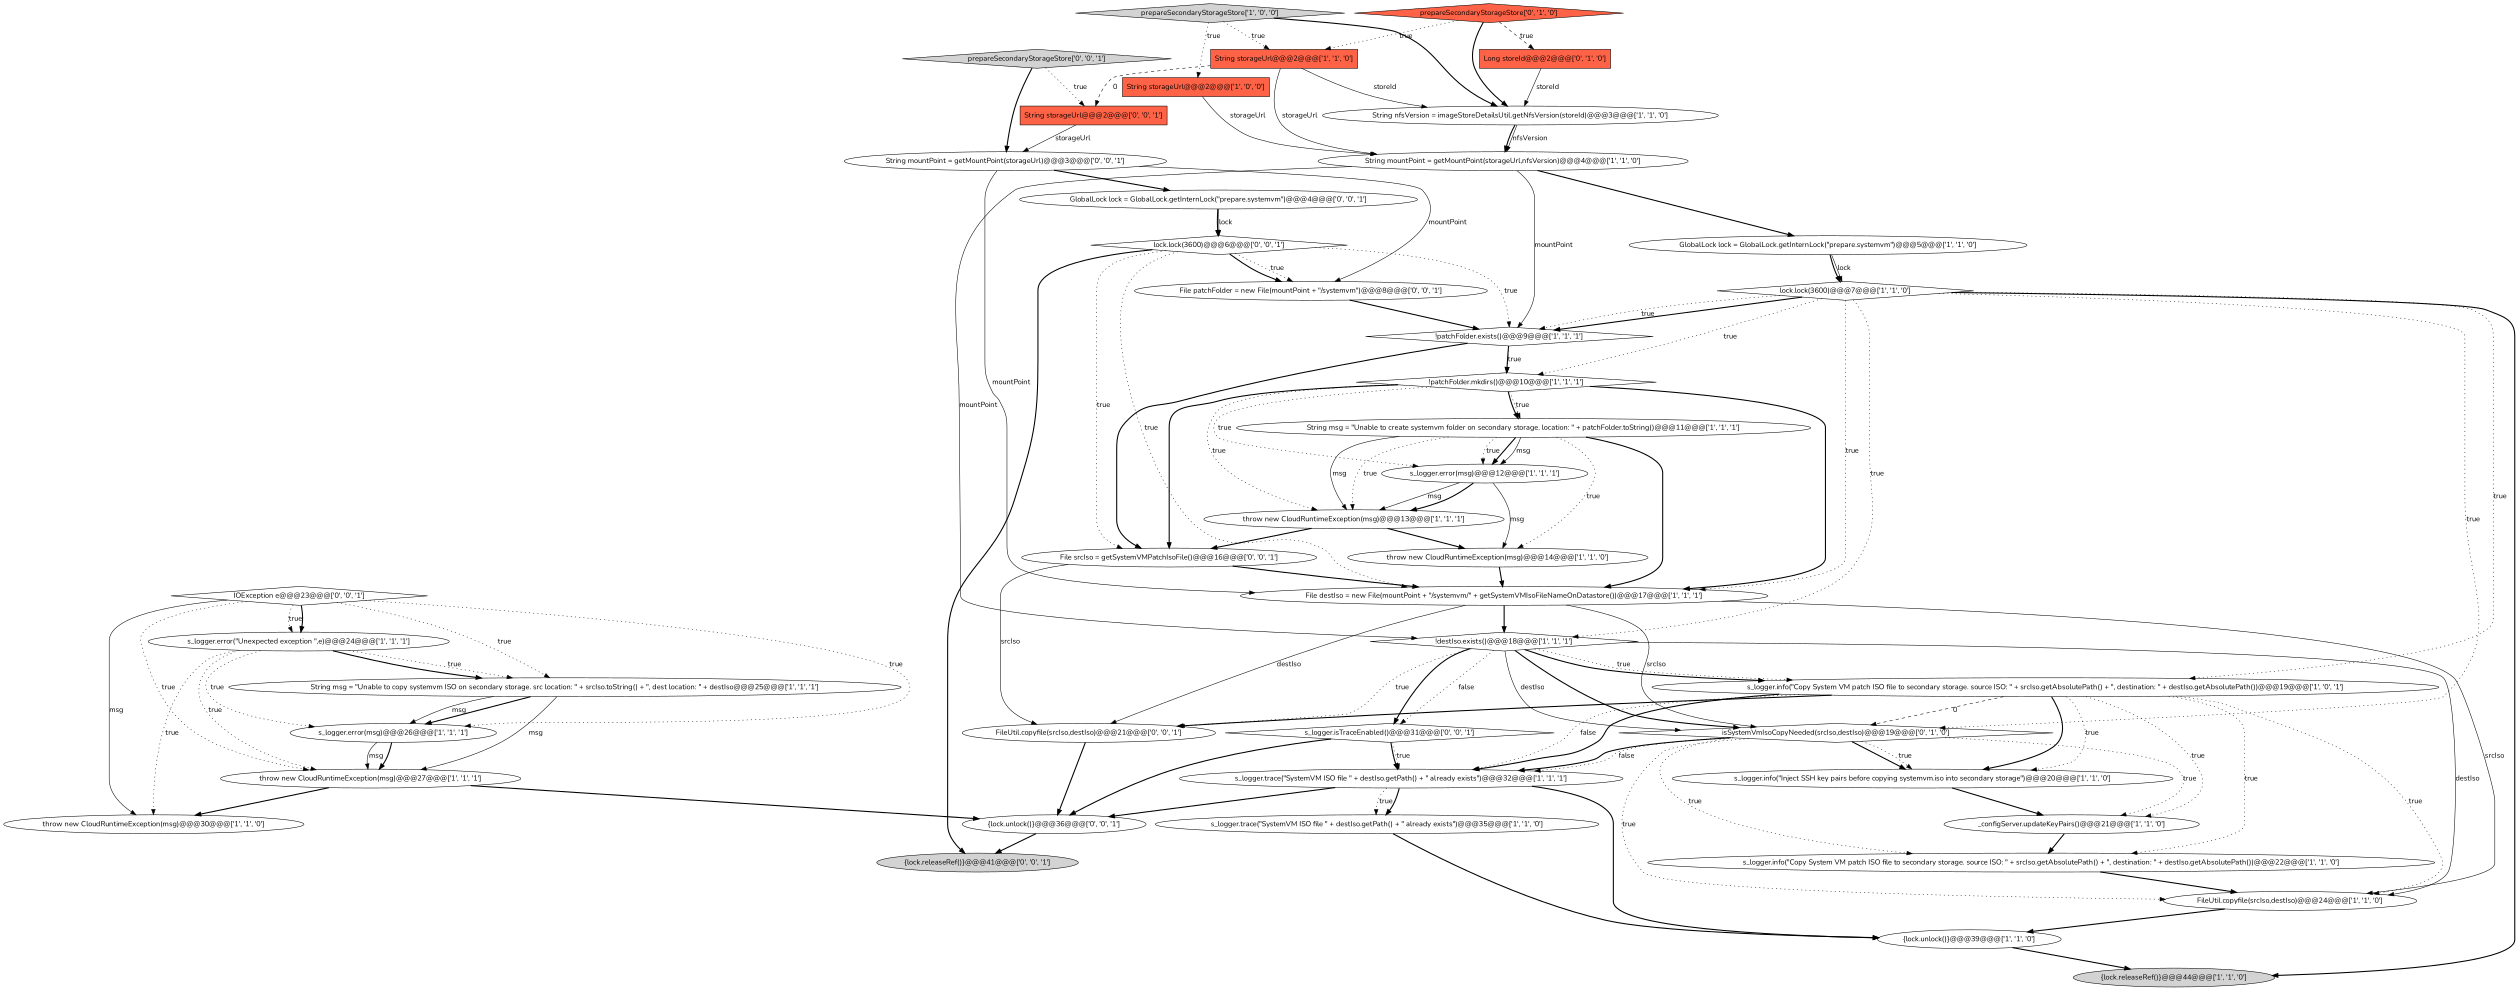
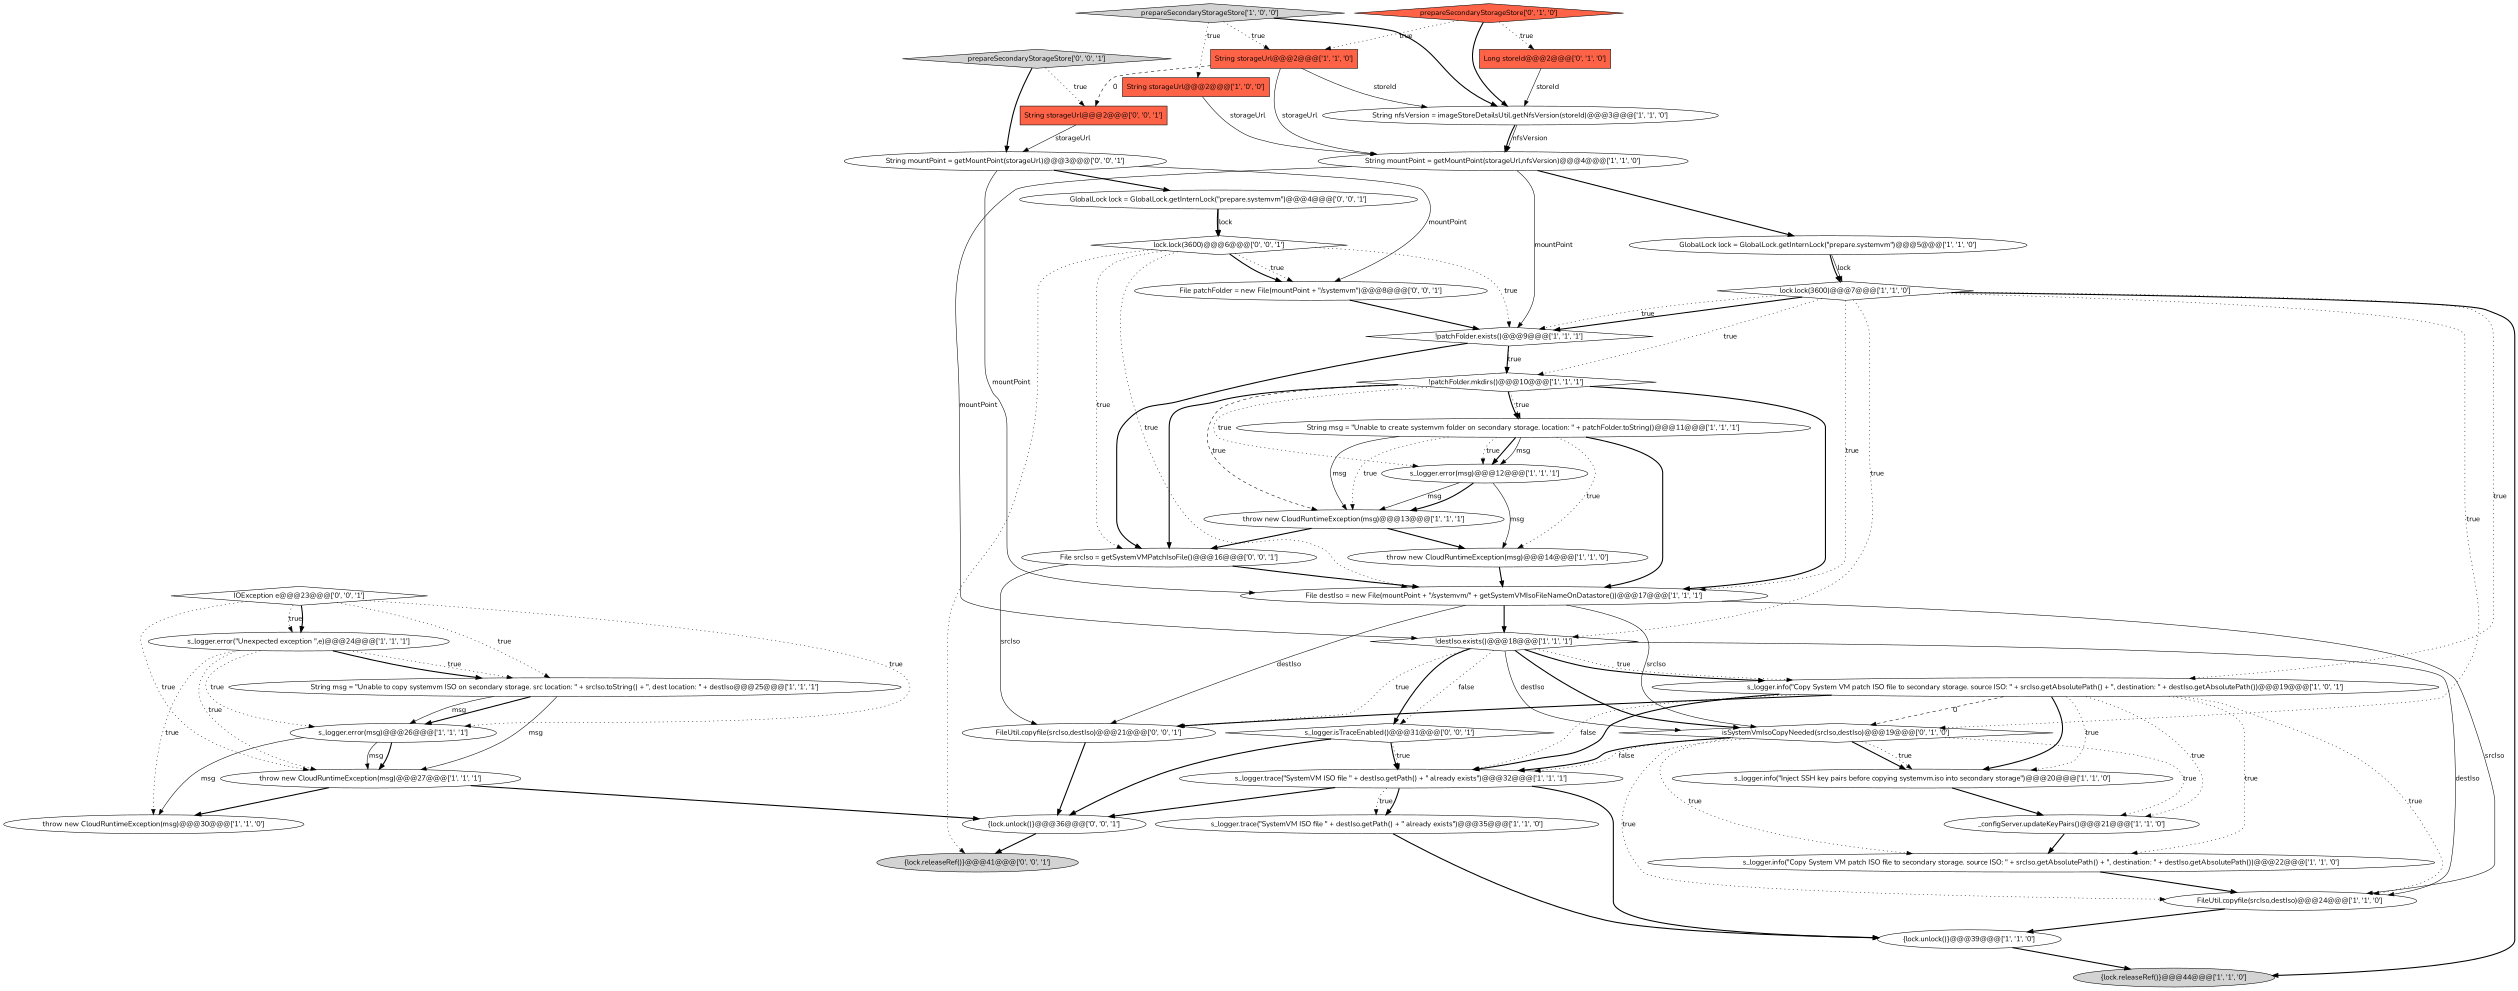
edge "prepareSecondaryStorageStore['0', '1', '0']" -> "Long storeId@@@2@@@['0', '1', '0']": style dashed -> dotted
edge "!patchFolder.mkdirs()@@@10@@@['1', '1', '1']" -> "throw new CloudRuntimeException(msg)@@@13@@@['1', '1', '1']": style dotted -> dashed
edge "lock.lock(3600)@@@6@@@['0', '0', '1']" -> "{lock.releaseRef()}@@@41@@@['0', '0', '1']": style bold -> dotted
edge "IOException e@@@23@@@['0', '0', '1']" -> "throw new CloudRuntimeException(msg)@@@30@@@['1', '1', '0']": now "s_logger.error(msg)@@@26@@@['1', '1', '1']" -> "throw new CloudRuntimeException(msg)@@@30@@@['1', '1', '0']"
